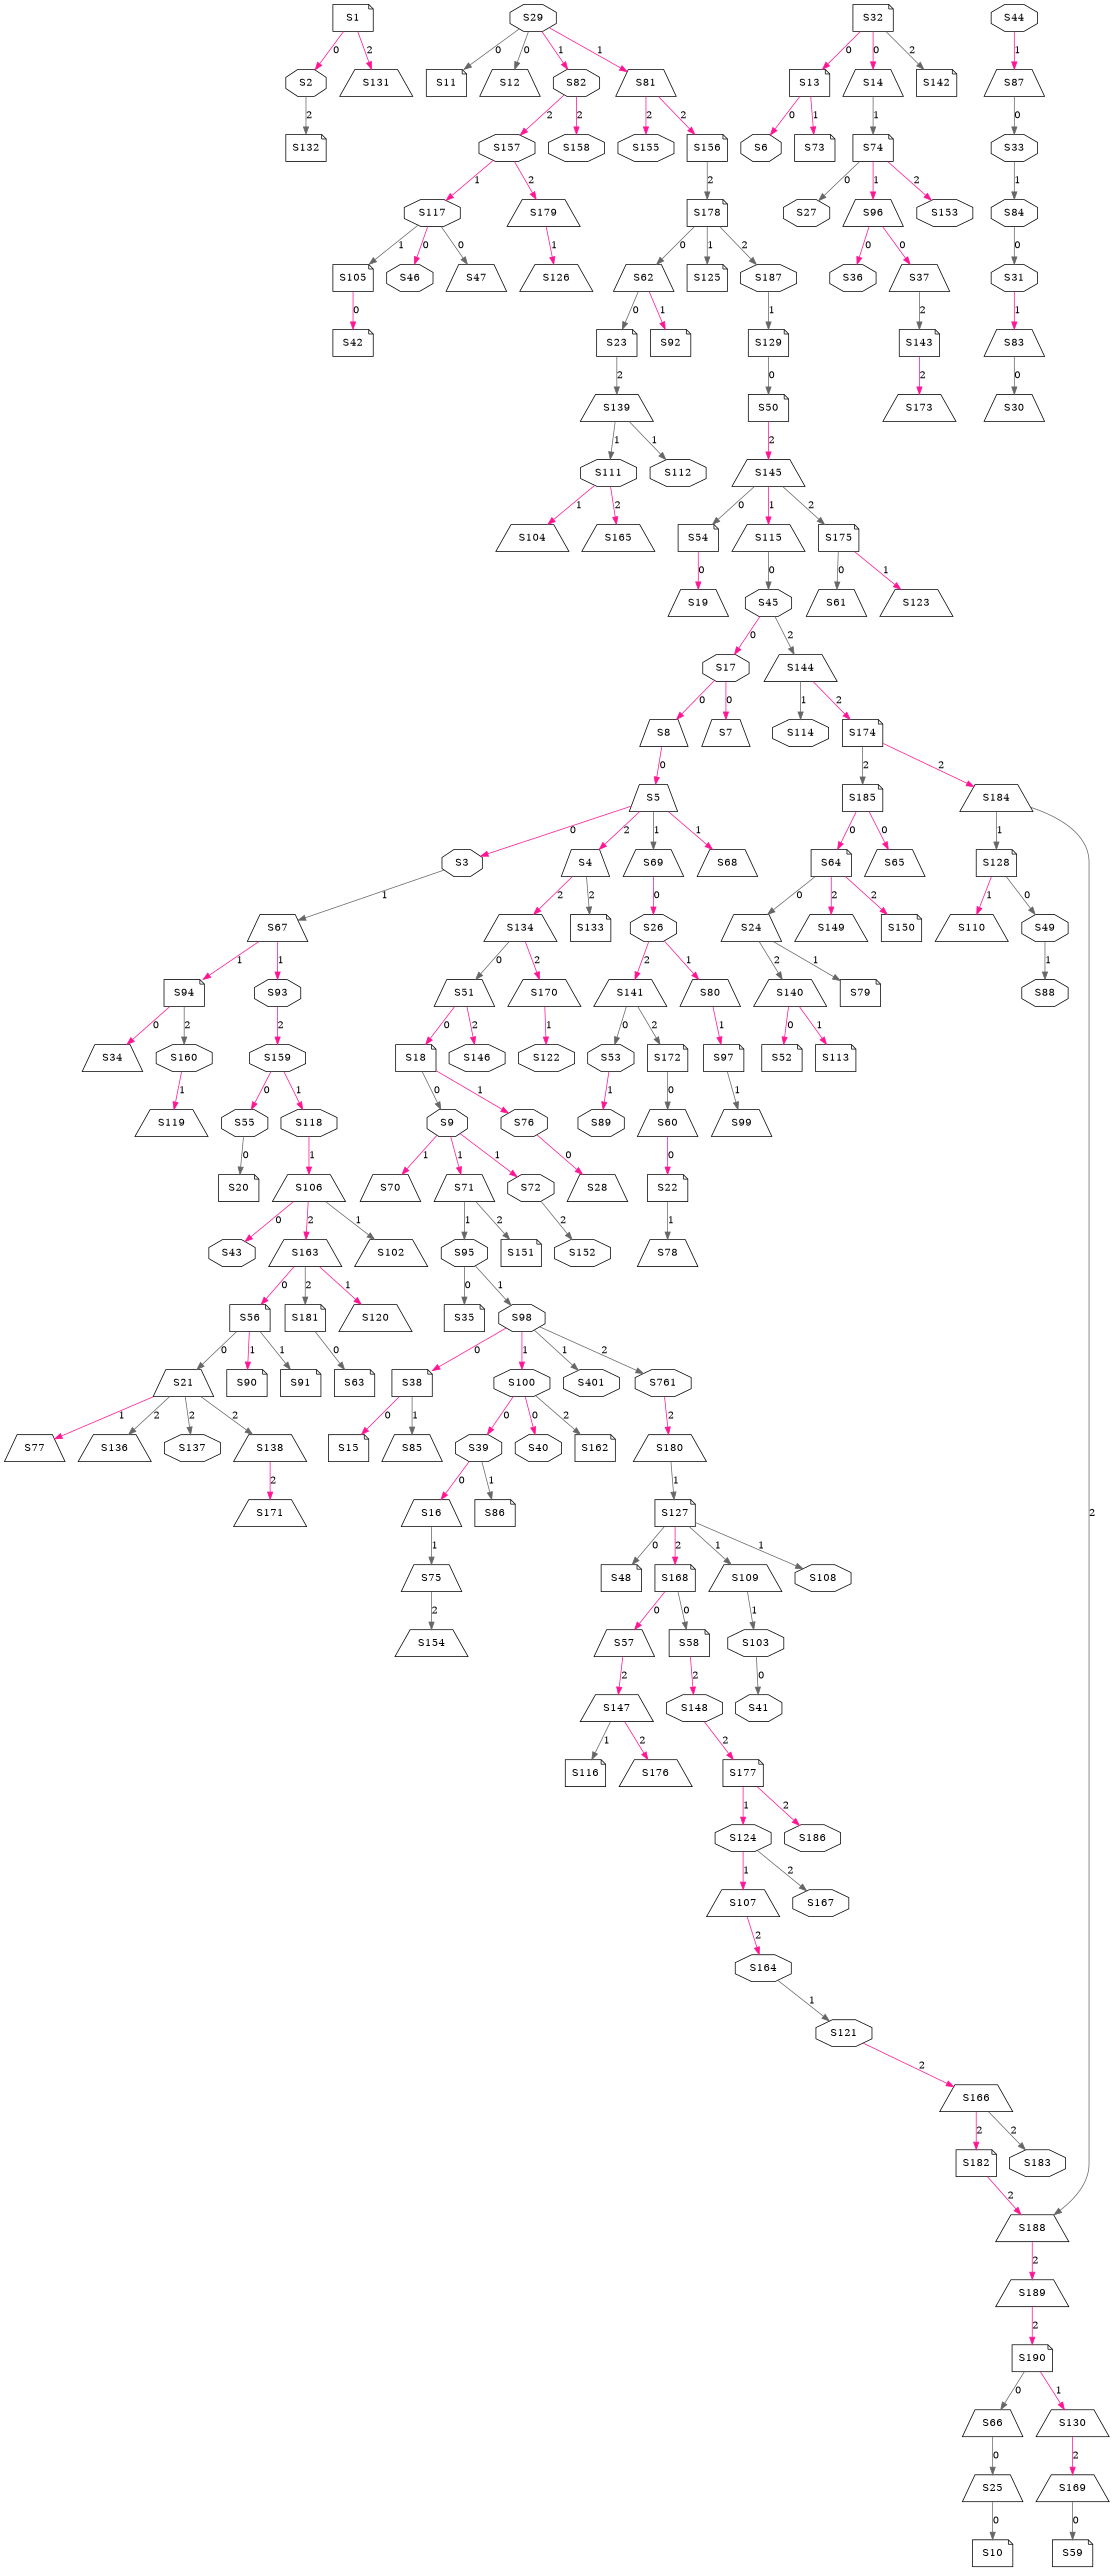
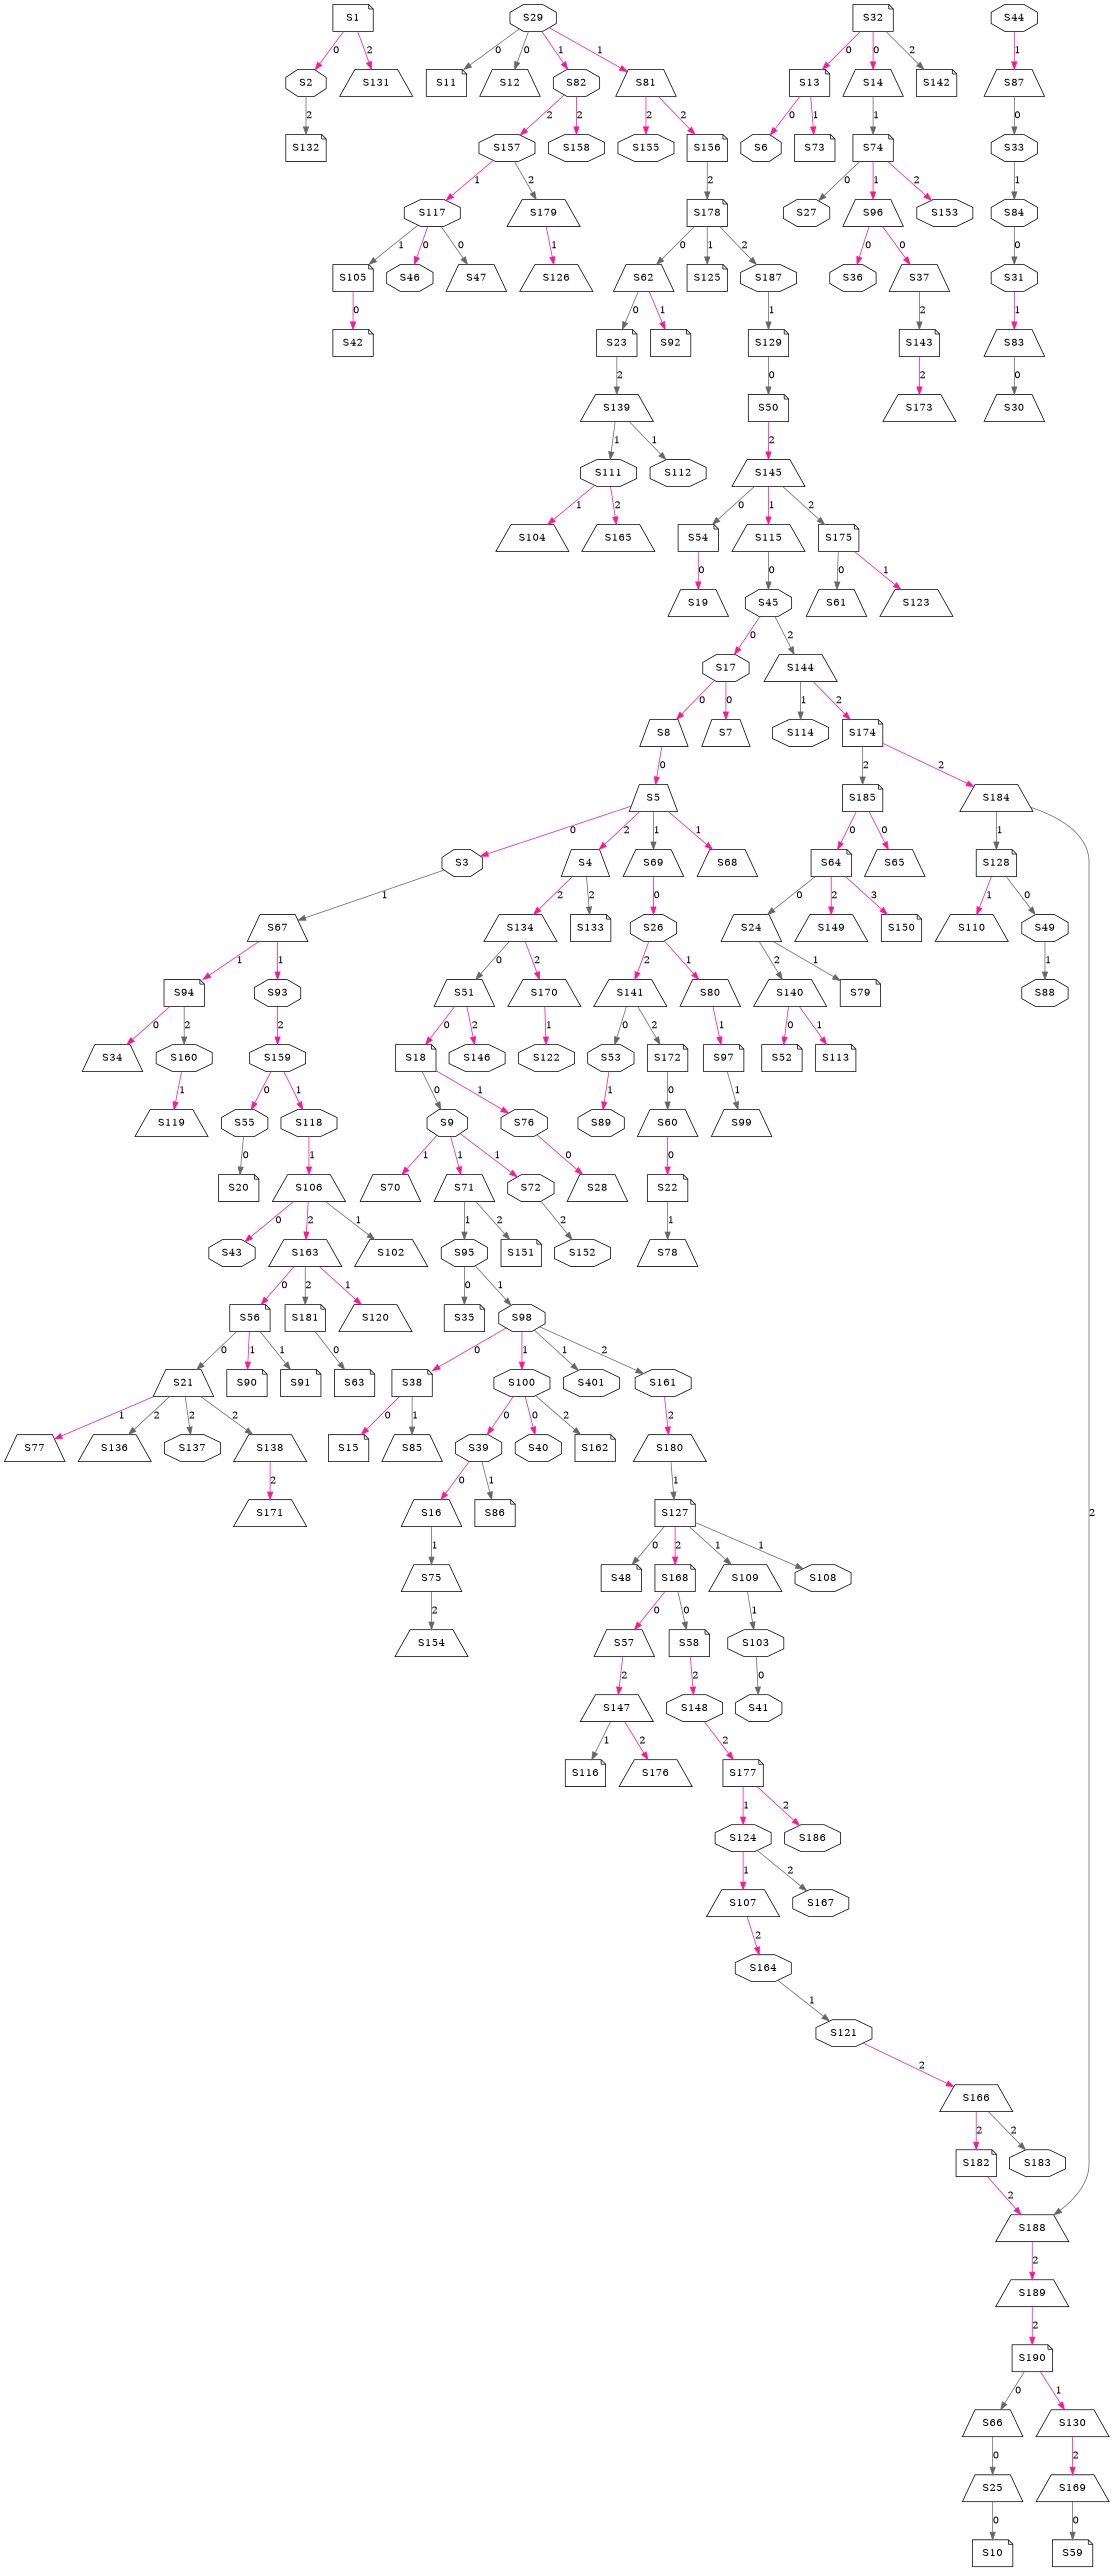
edge "S157" -> "S179": color deeppink -> gray40
edge "S64" -> "S150": label "2" -> "3"
node "S761": label "S761" -> "S161"
